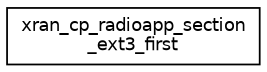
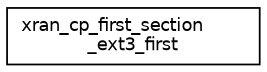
node "xran_cp_radioapp_section _ext3_first": label "xran_cp_radioapp_section _ext3_first" -> "xran_cp_first_section _ext3_first"
